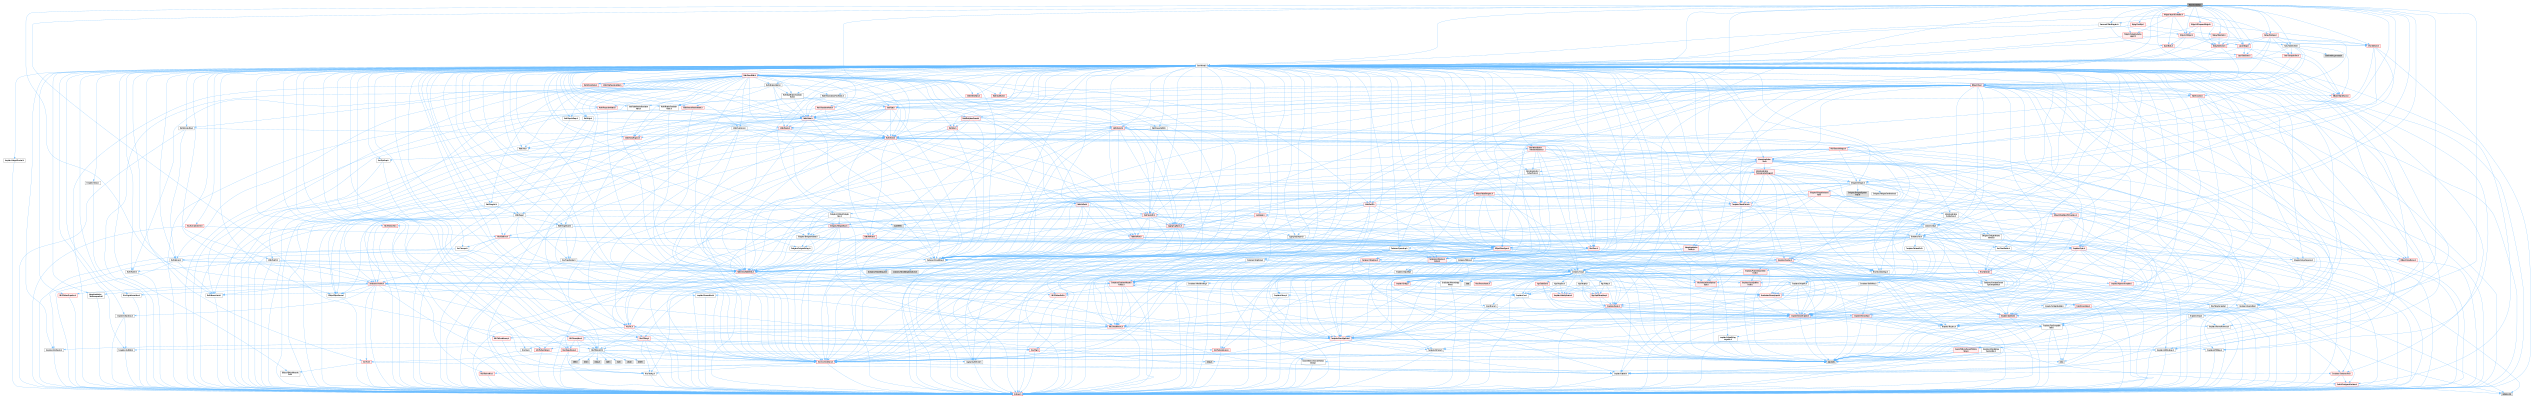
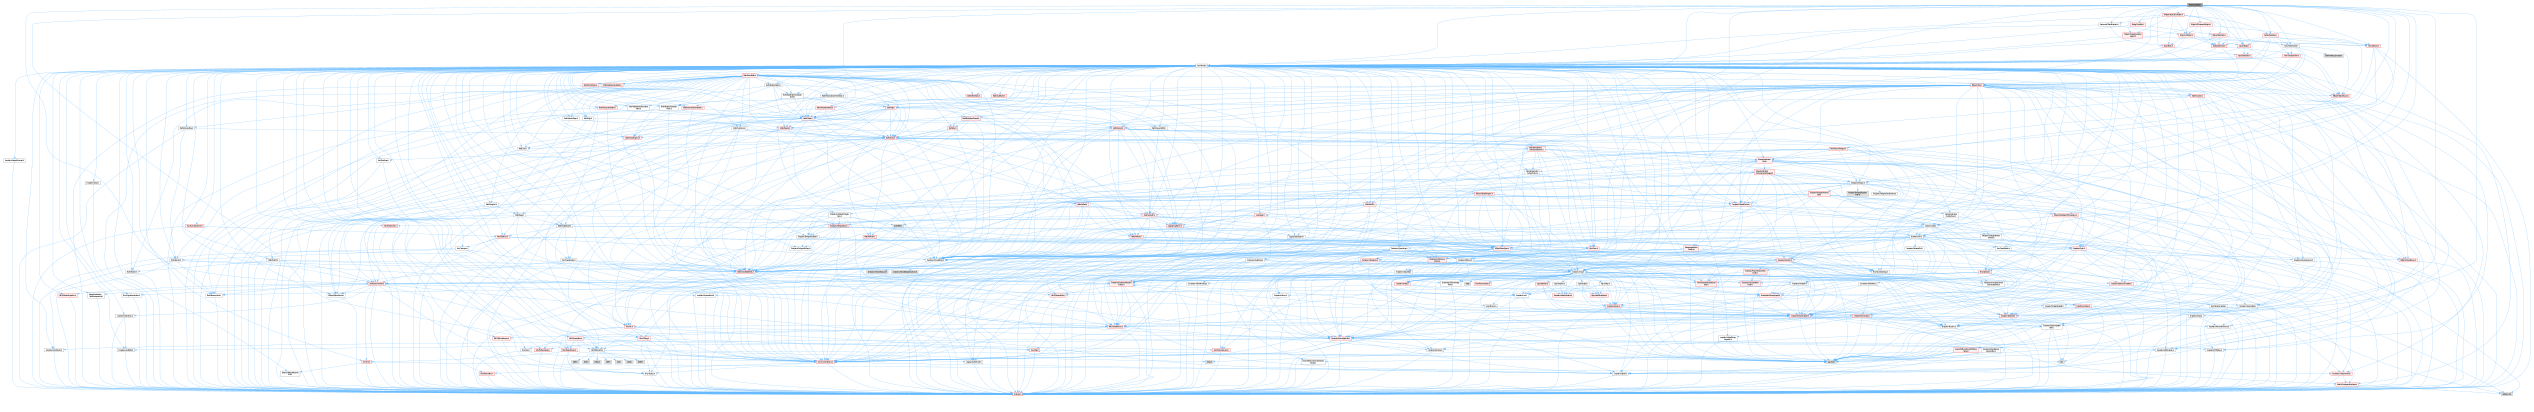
edge "Styling/SlateTypes.h" -> "Math/Transform.h": now "Styling/SlateTypes.h" -> "UObject/ObjectMacros.h"
